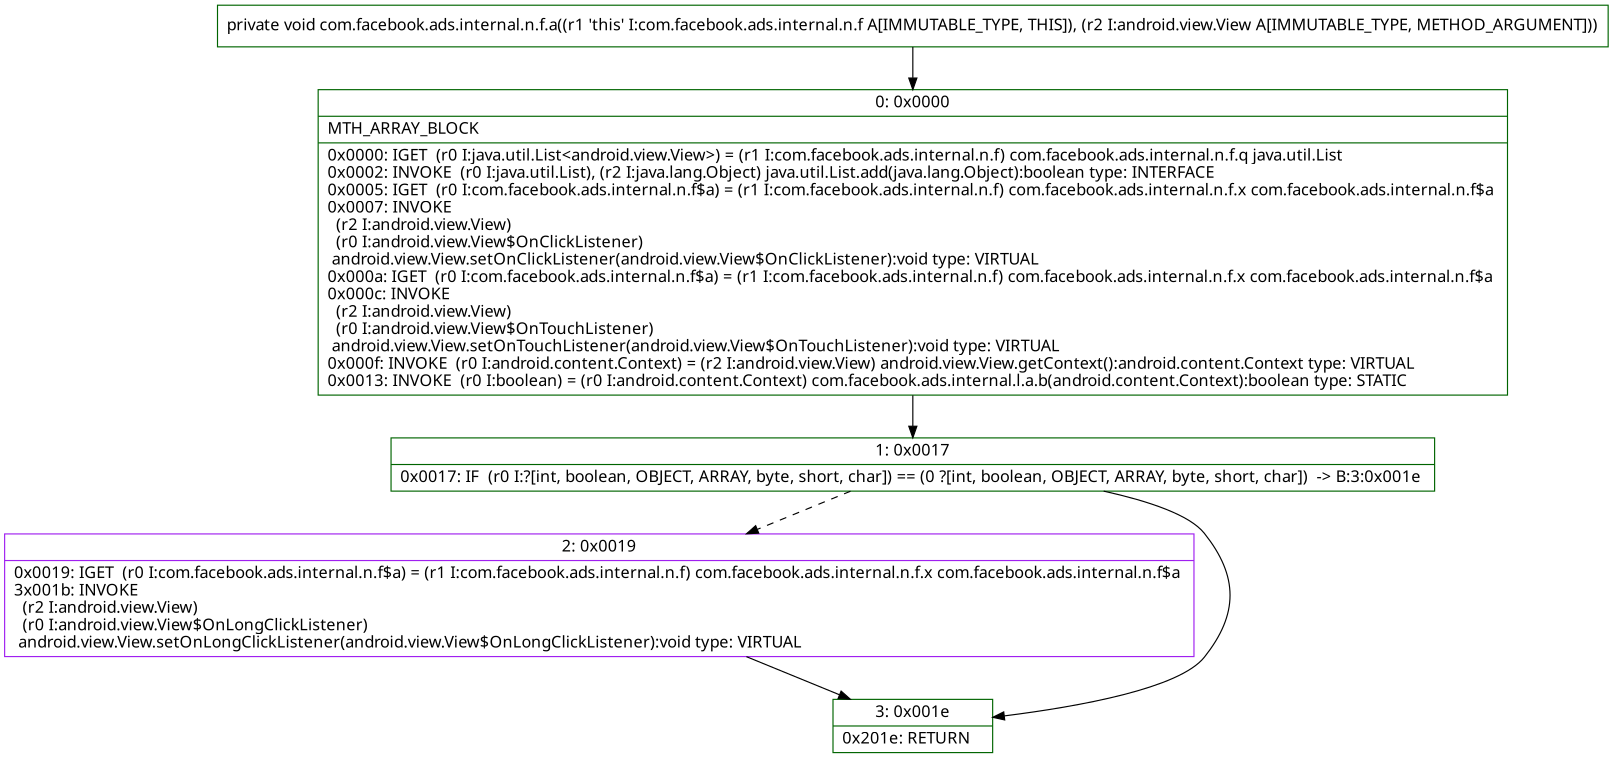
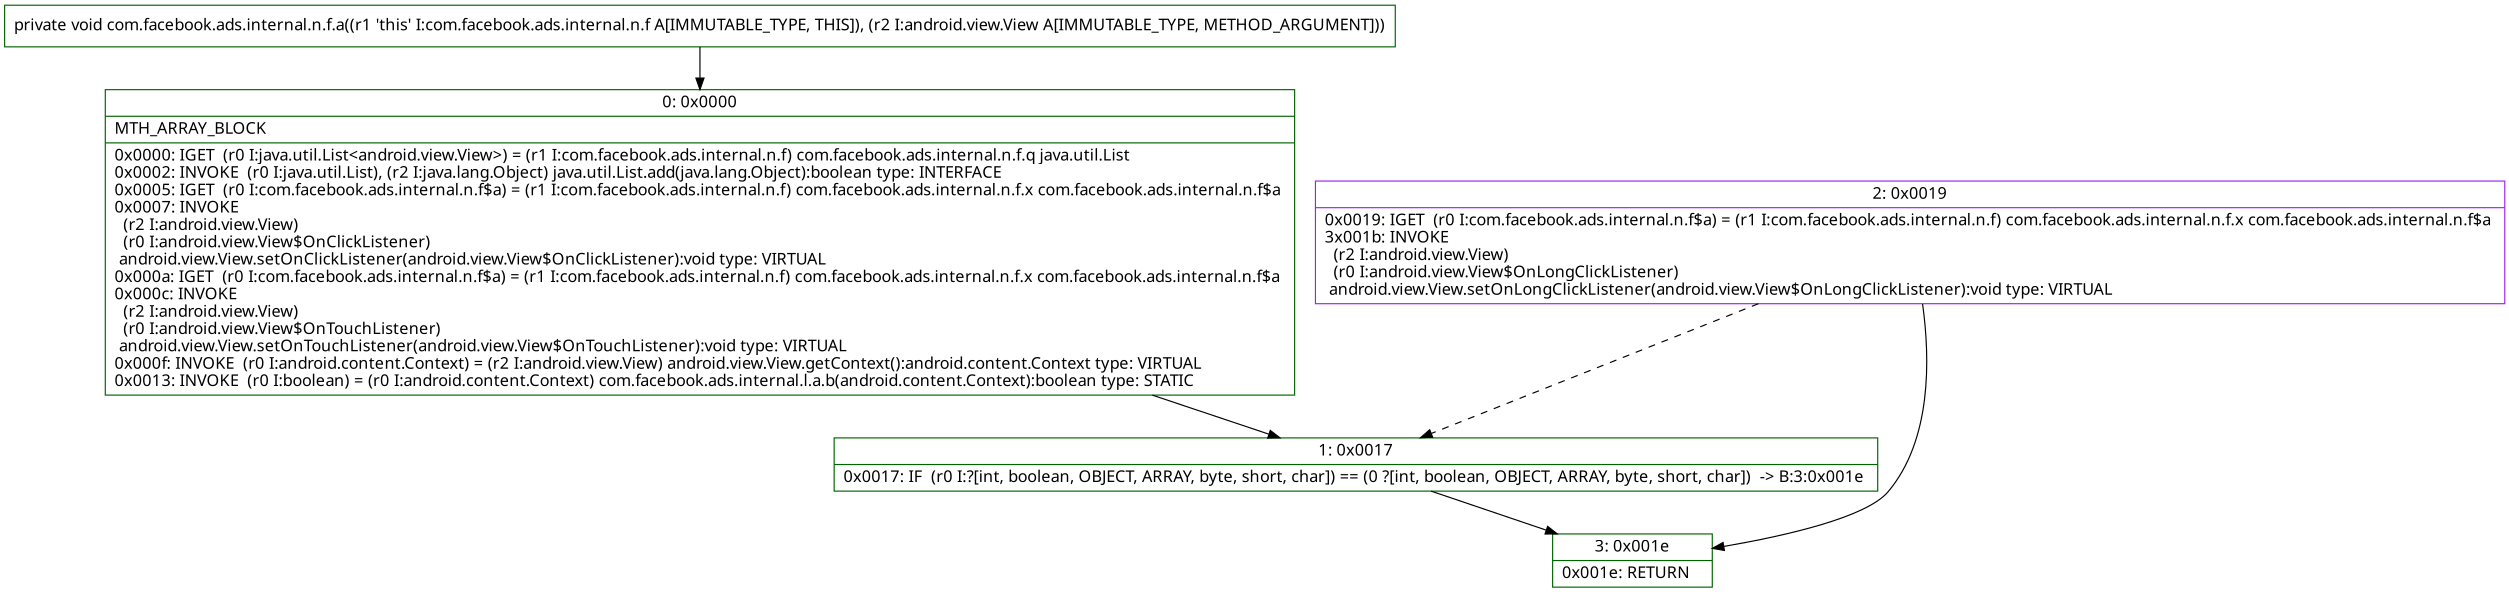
edge "1: 0x0017" -> "2: 0x0019": reversed
node "3: 0x001e": text "0x201e: RETURN" -> "0x001e: RETURN"
